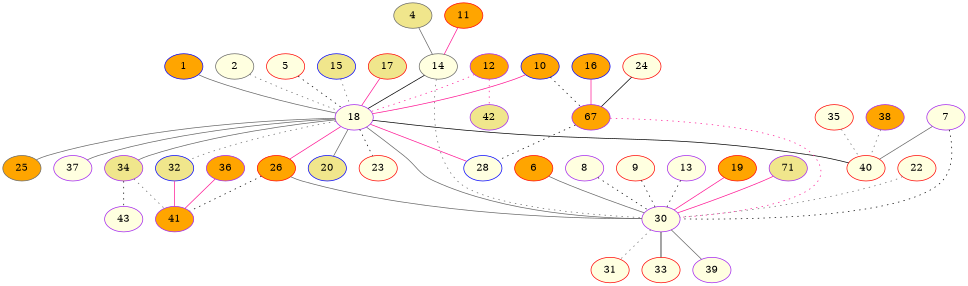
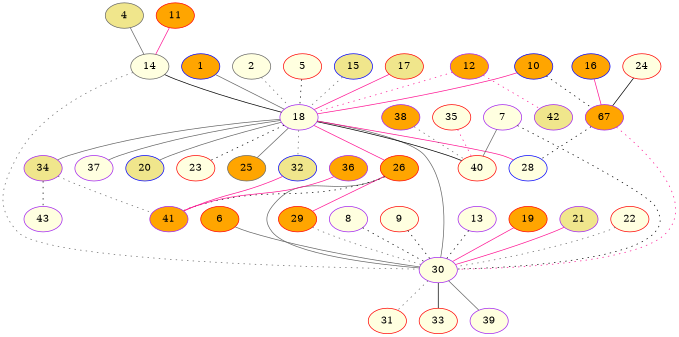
edge "35" -- "40": color gray40 -> deeppink
node "71": label "71" -> "21"
node "29": added
